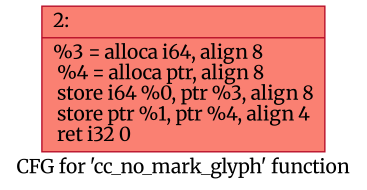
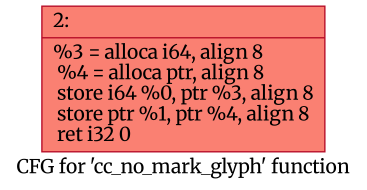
node "2:": text "store ptr %1, ptr %4, align 4" -> "store ptr %1, ptr %4, align 8"
